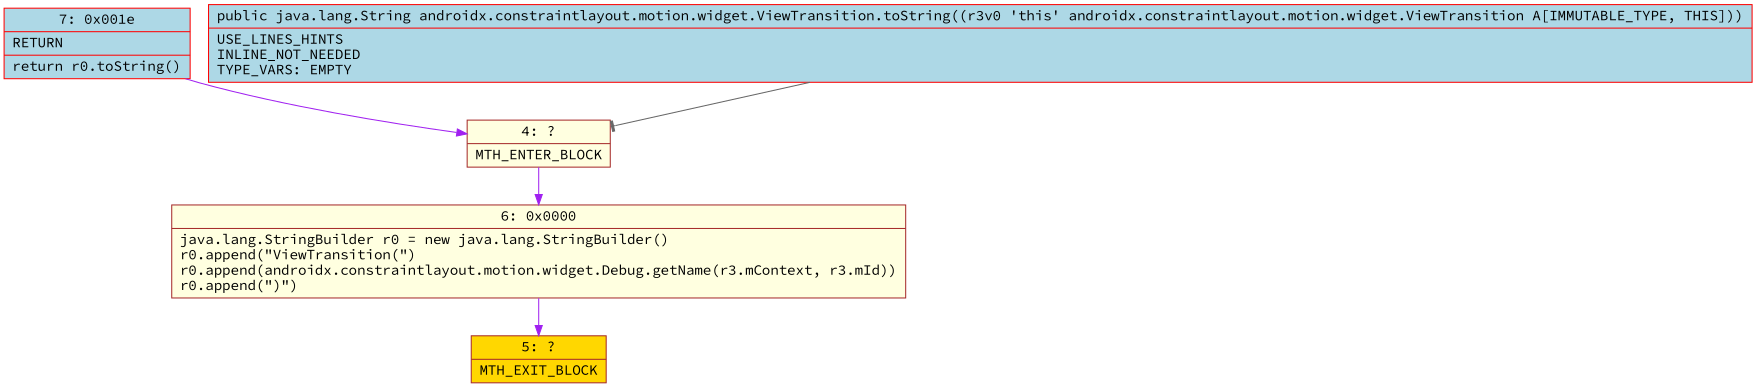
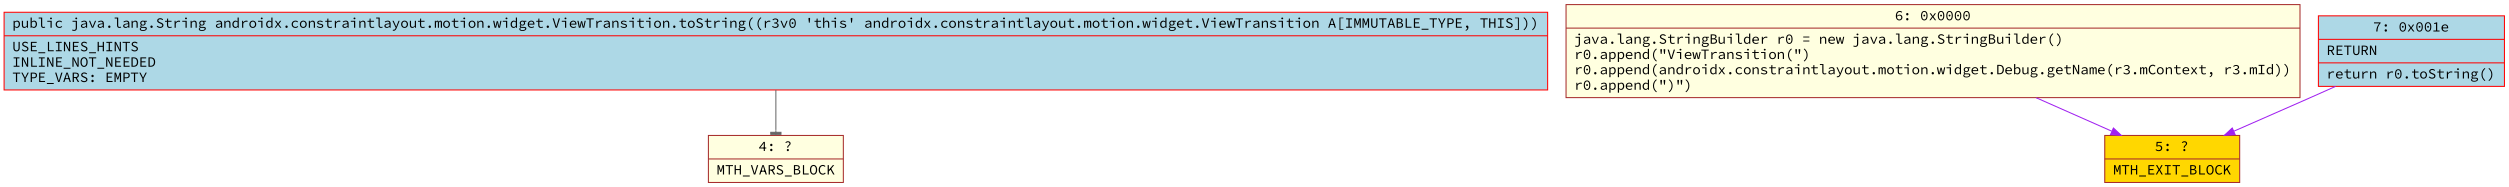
edge "7: 0x001e" -> "4: ?": now "7: 0x001e" -> "5: ?"
node "4: ?": text "MTH_ENTER_BLOCK" -> "MTH_VARS_BLOCK"
edge "4: ?" -> "6: 0x0000": removed
